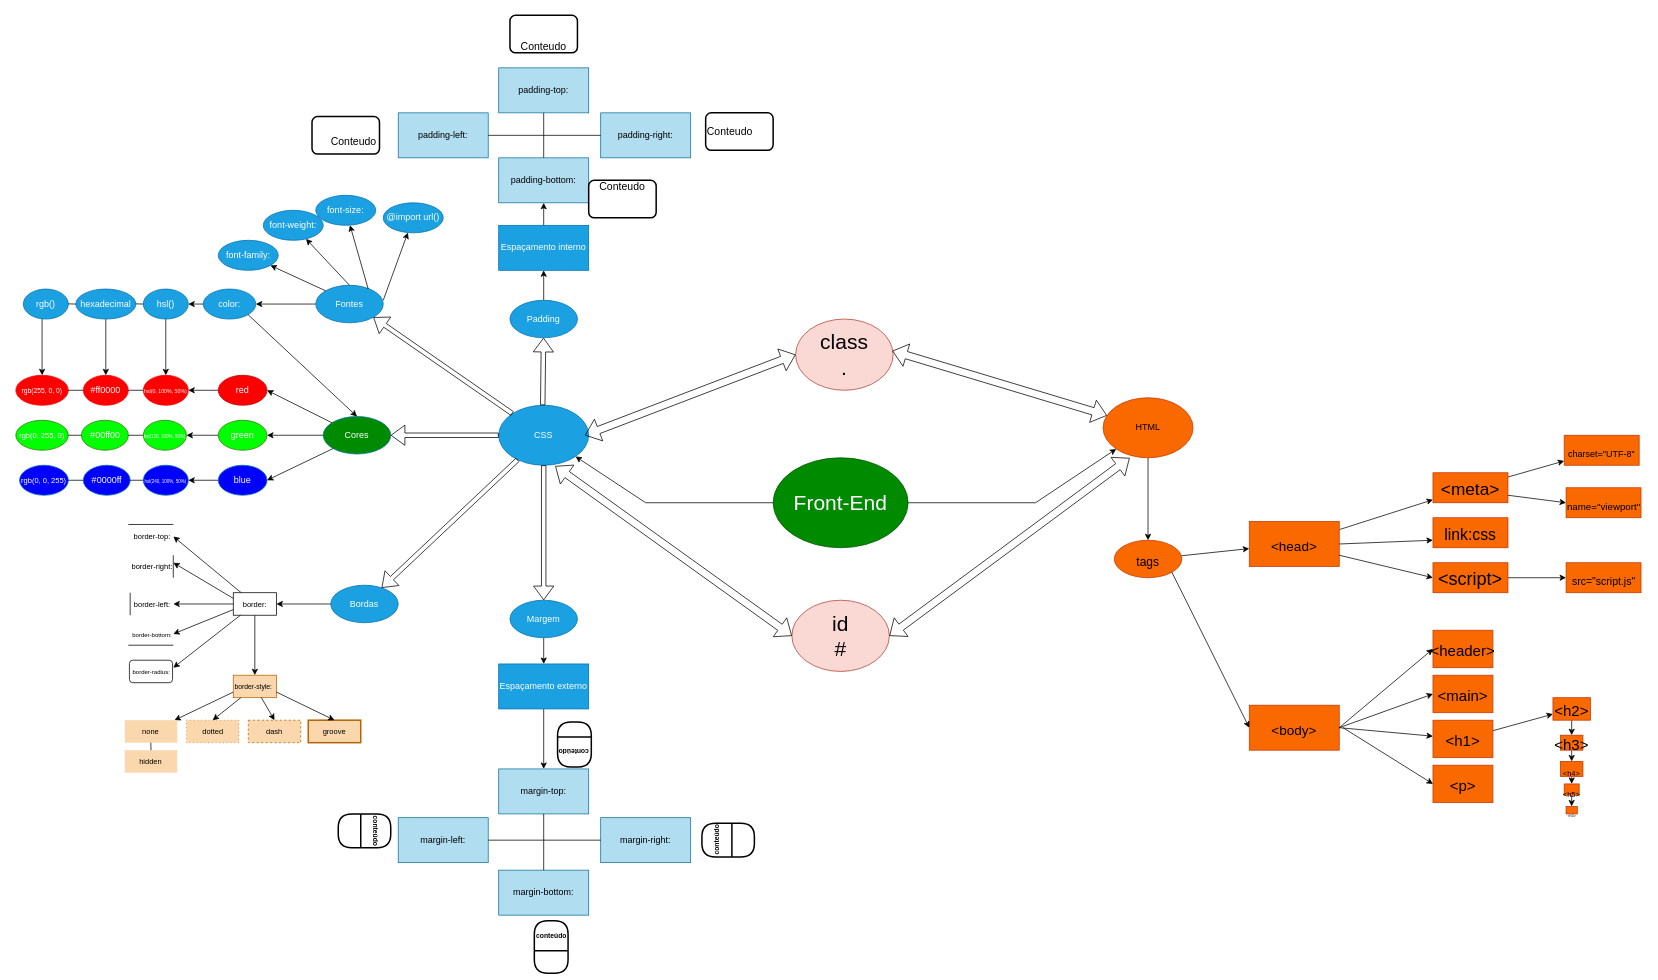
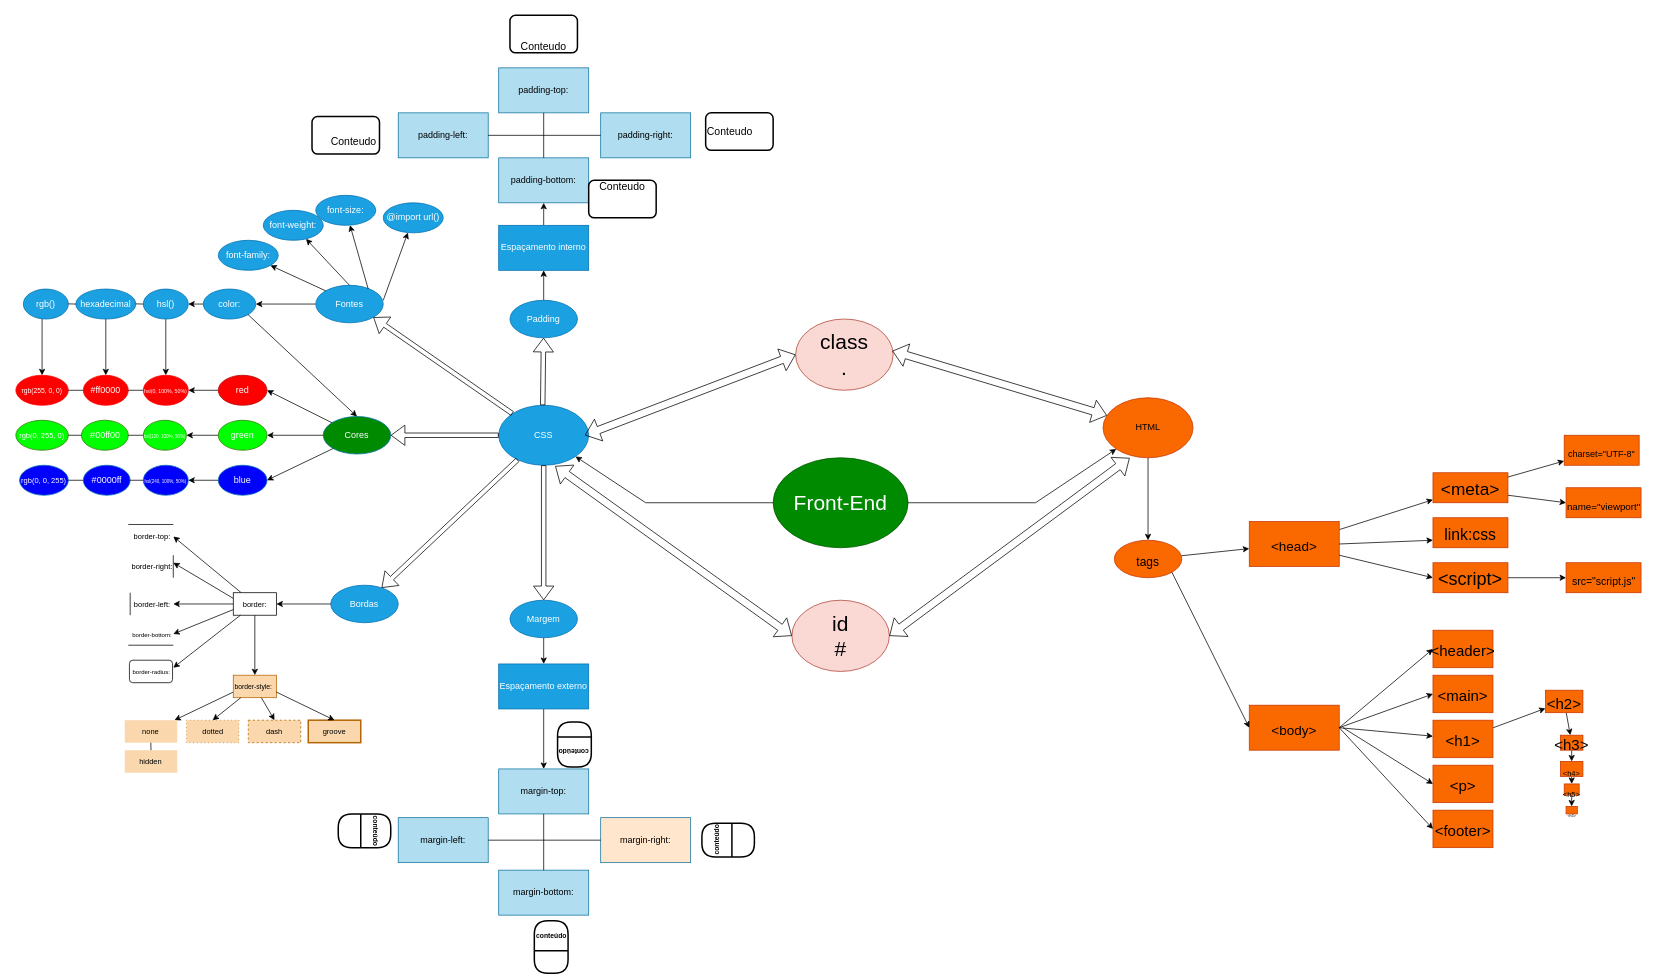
node "<h2>": moved (1572, 709) -> (1564, 702)
edge "<body>" -> "<footer>": added
node "<footer>": added
node "margin-right:": fillcolor #b1ddf0 -> #ffe6cc
